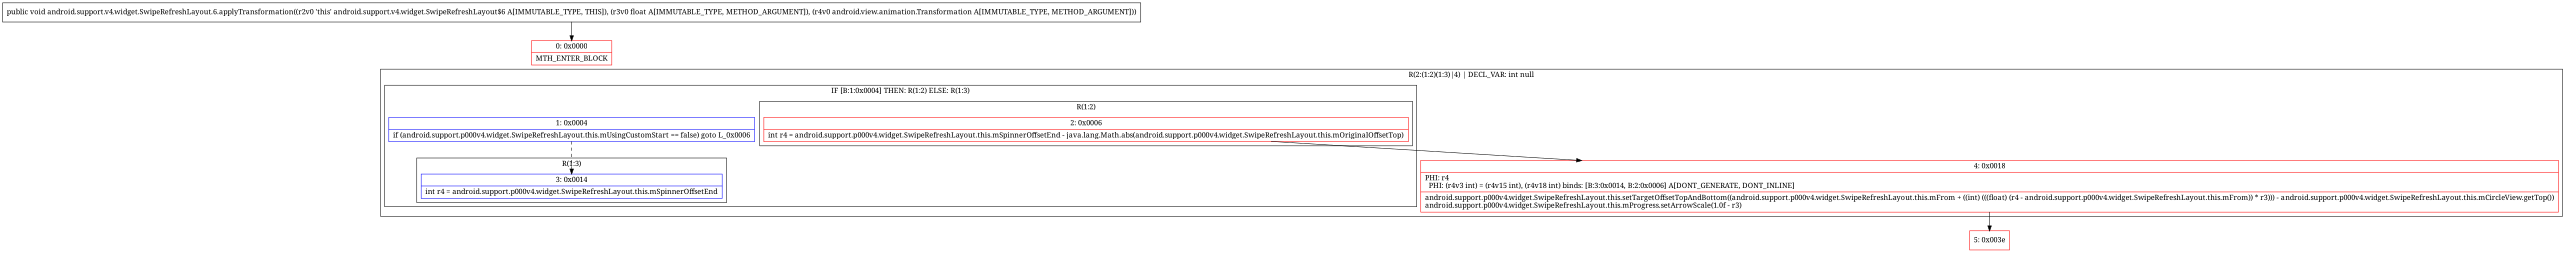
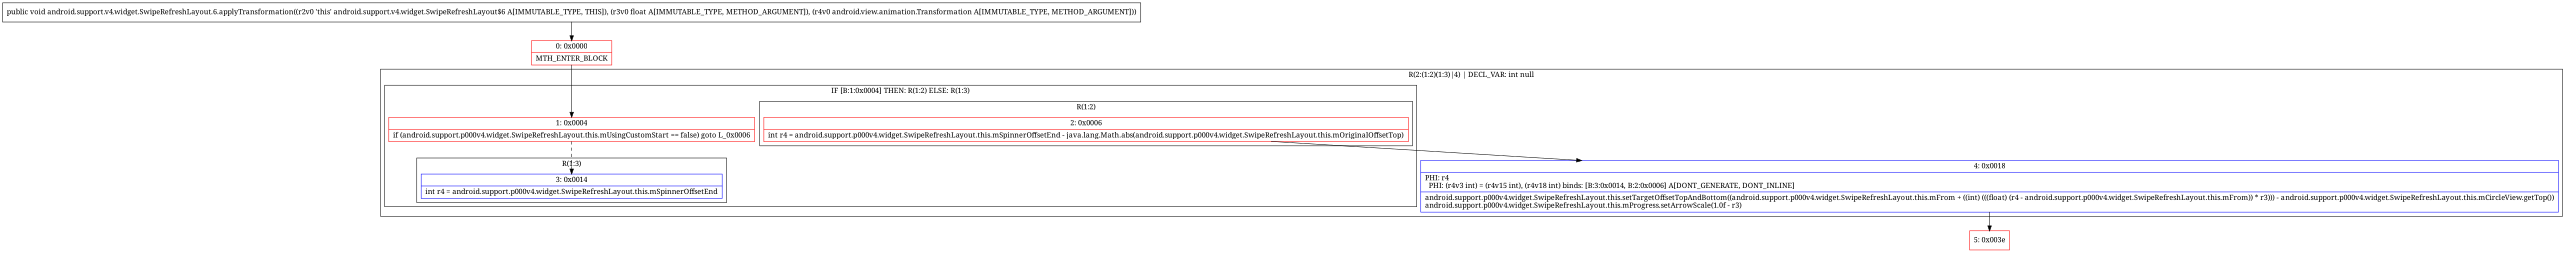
edge "0: 0x0000" -> "1: 0x0004": added
node "1: 0x0004": color blue -> red
node "4: 0x0018": color red -> blue
